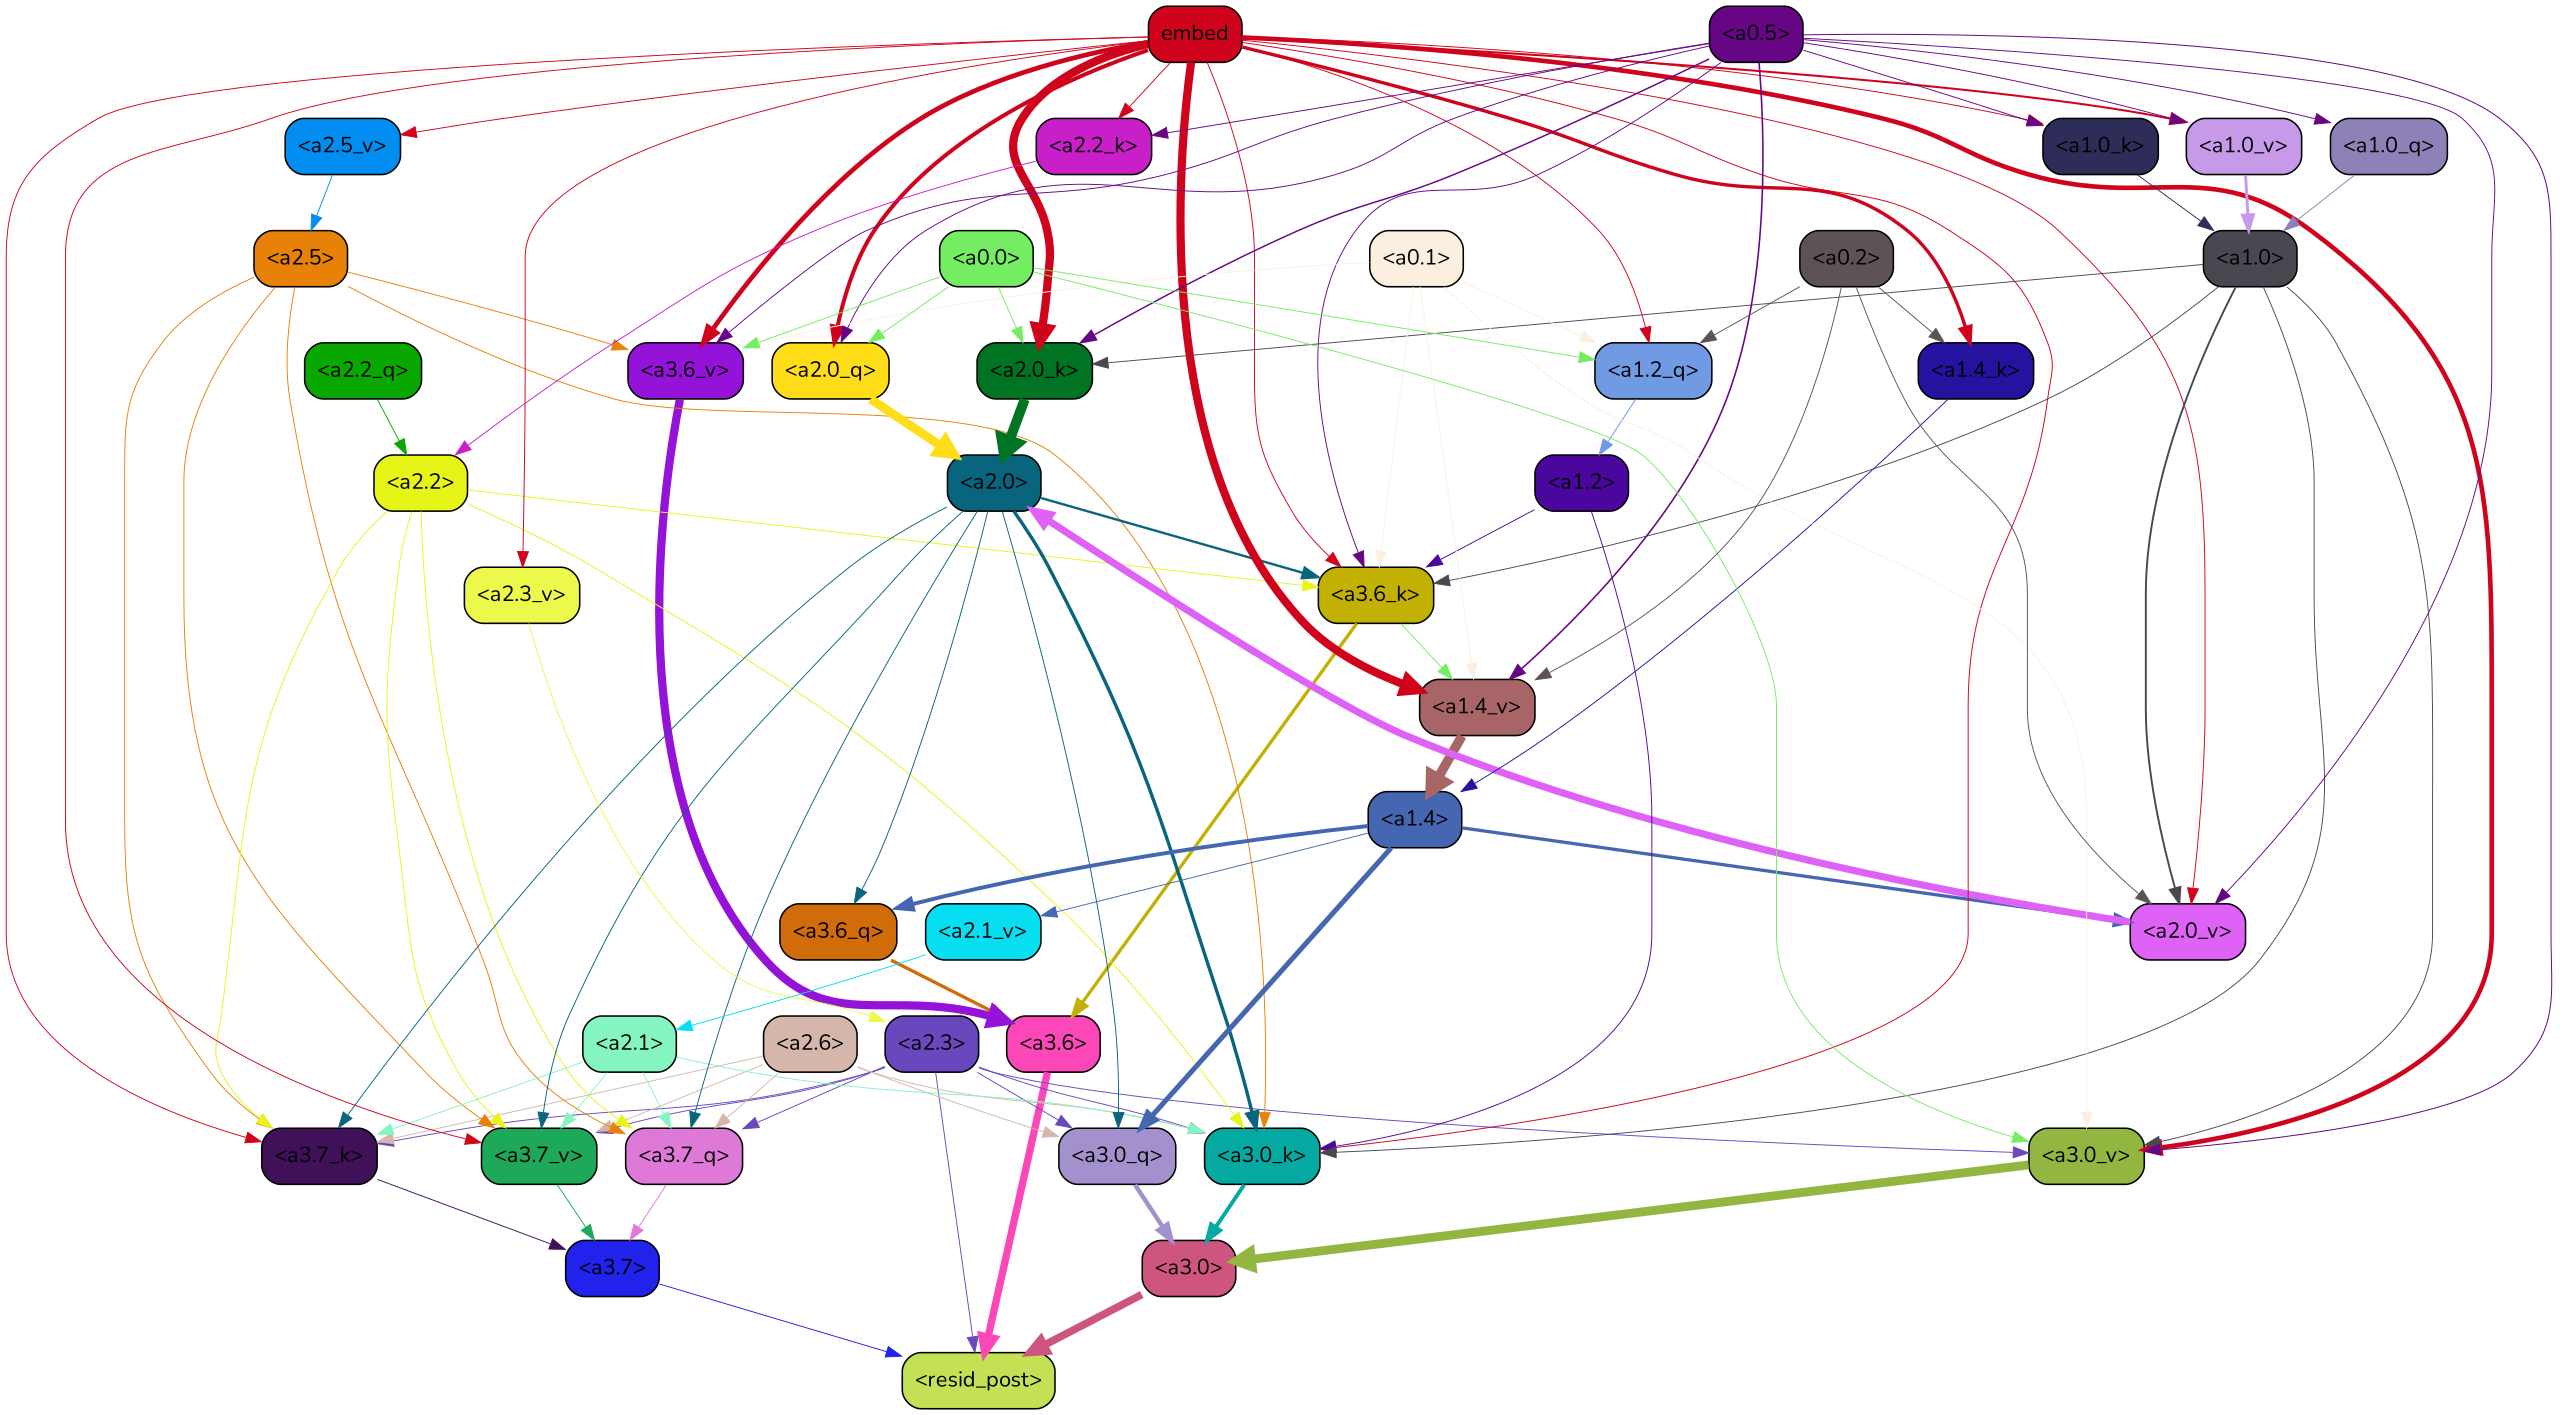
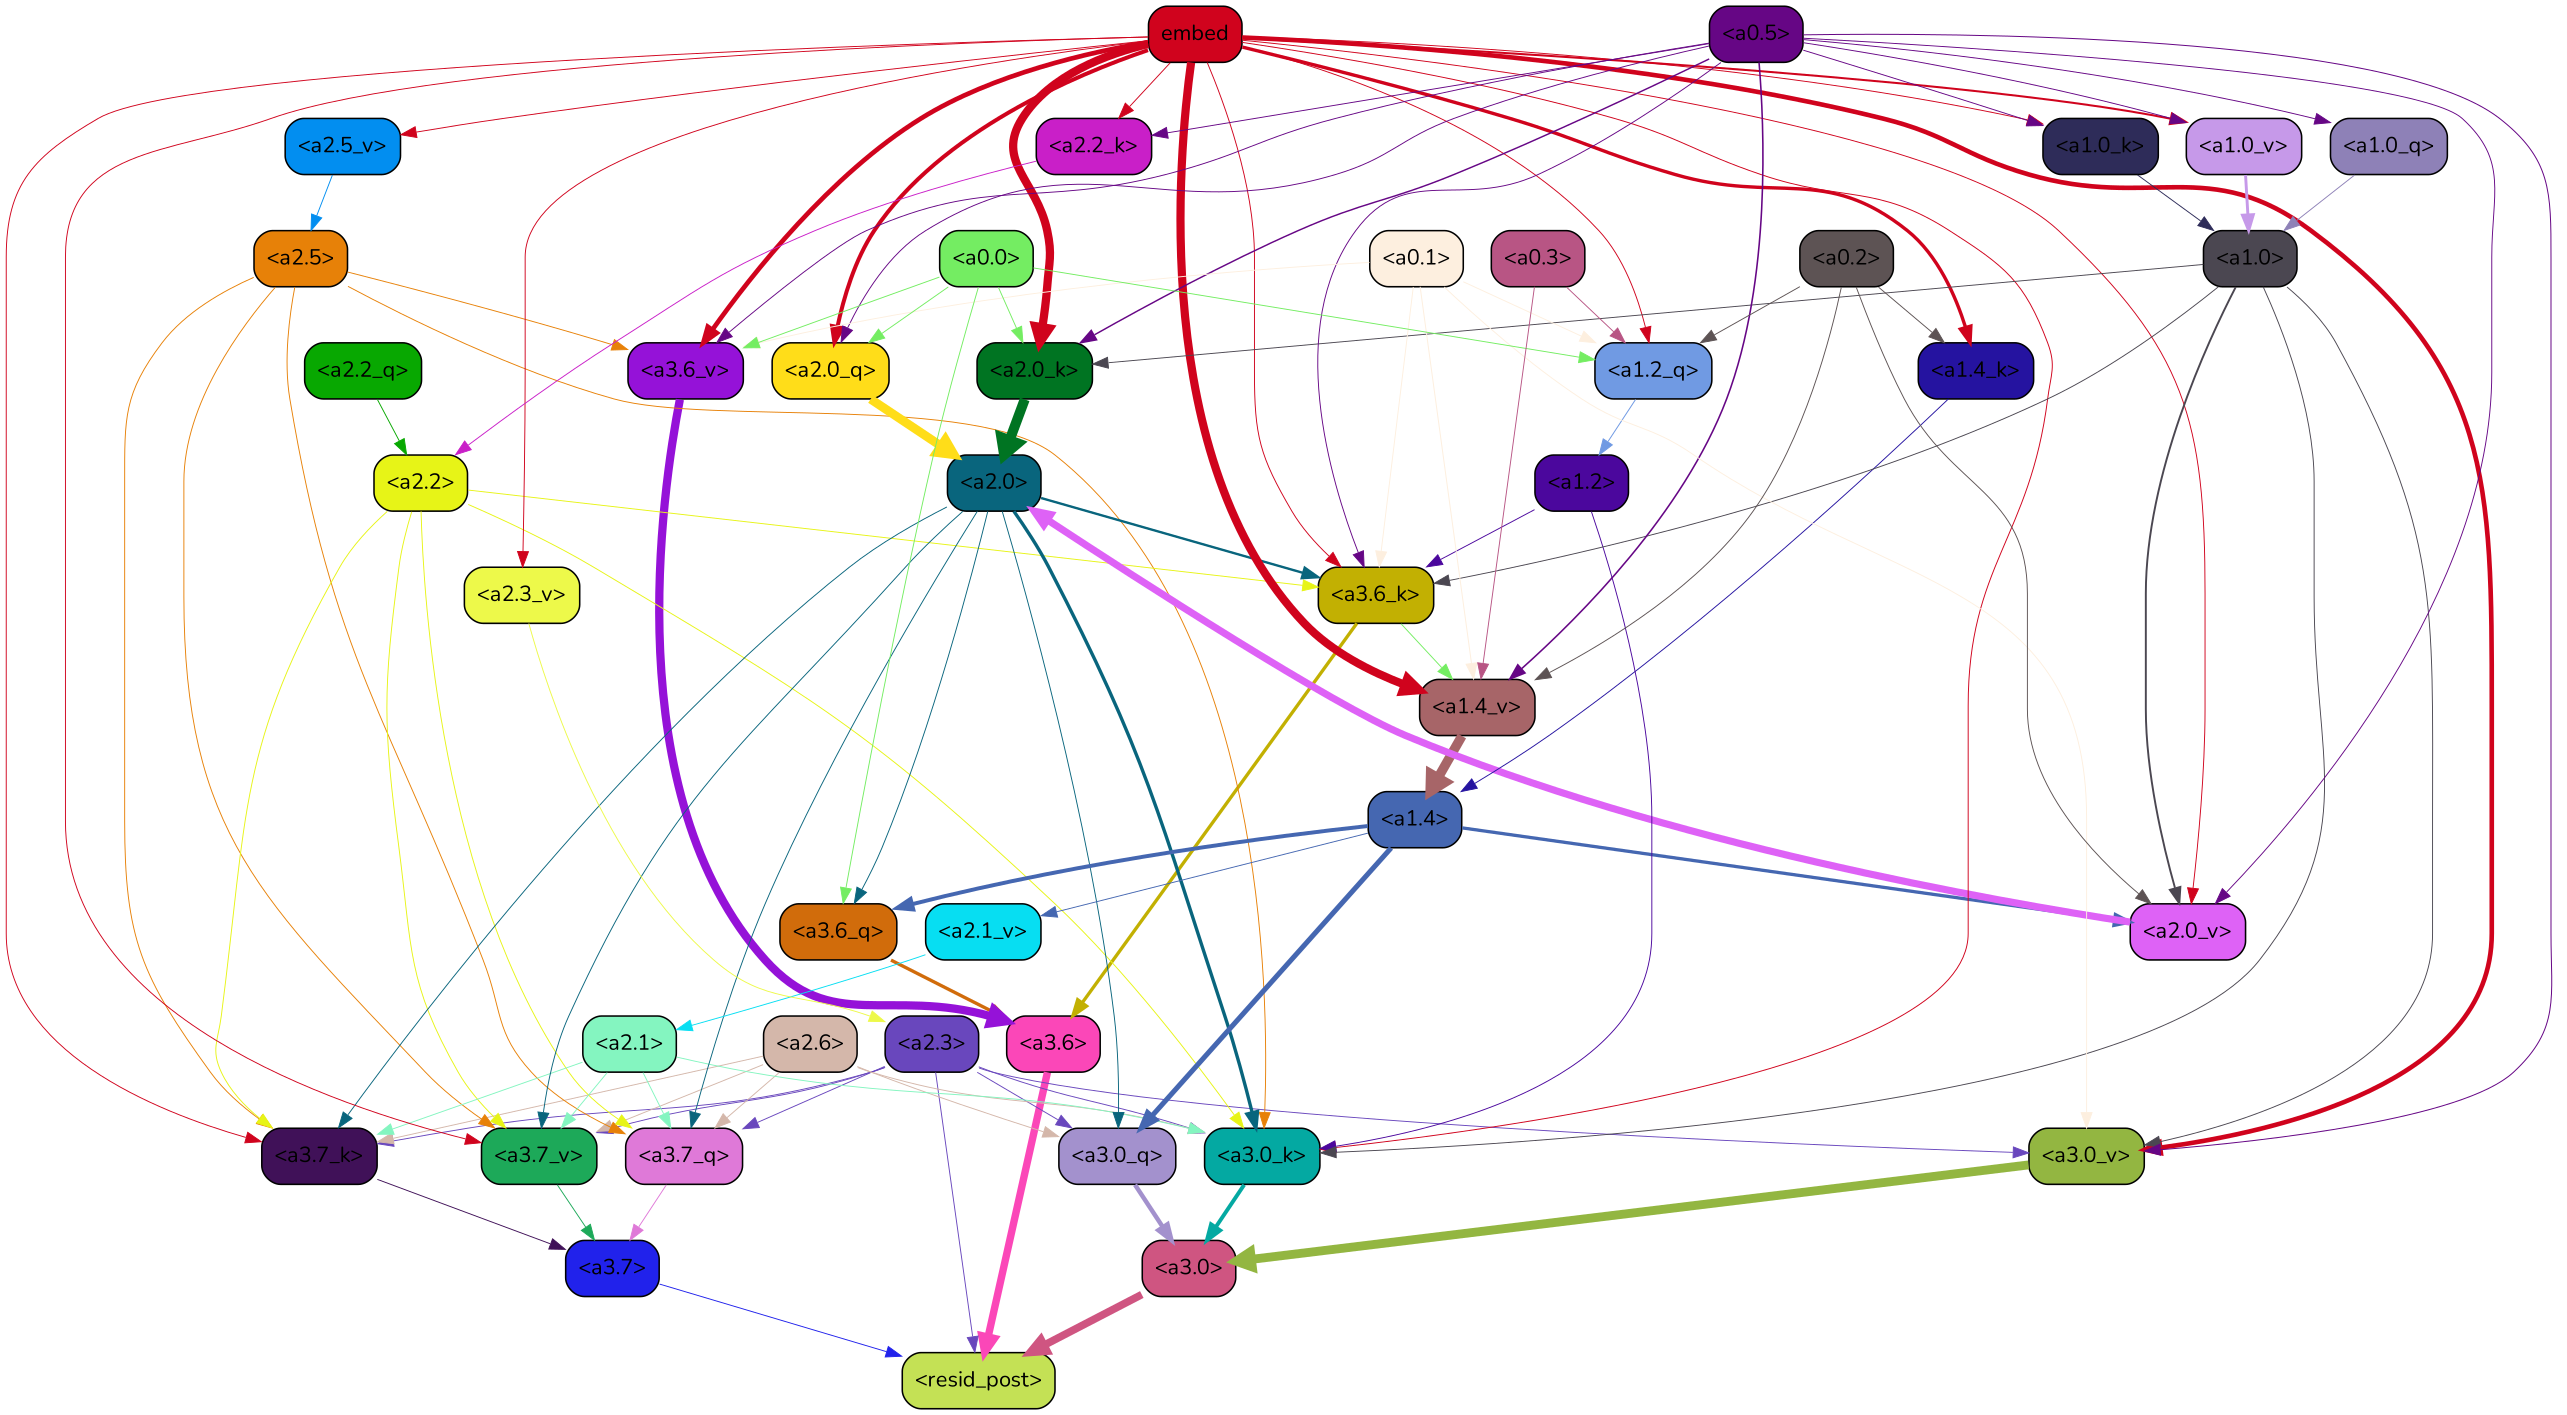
node "<a0.3>": added
edge "<a0.0>" -> "<a3.0_v>": now "<a0.0>" -> "<a3.6_q>"
